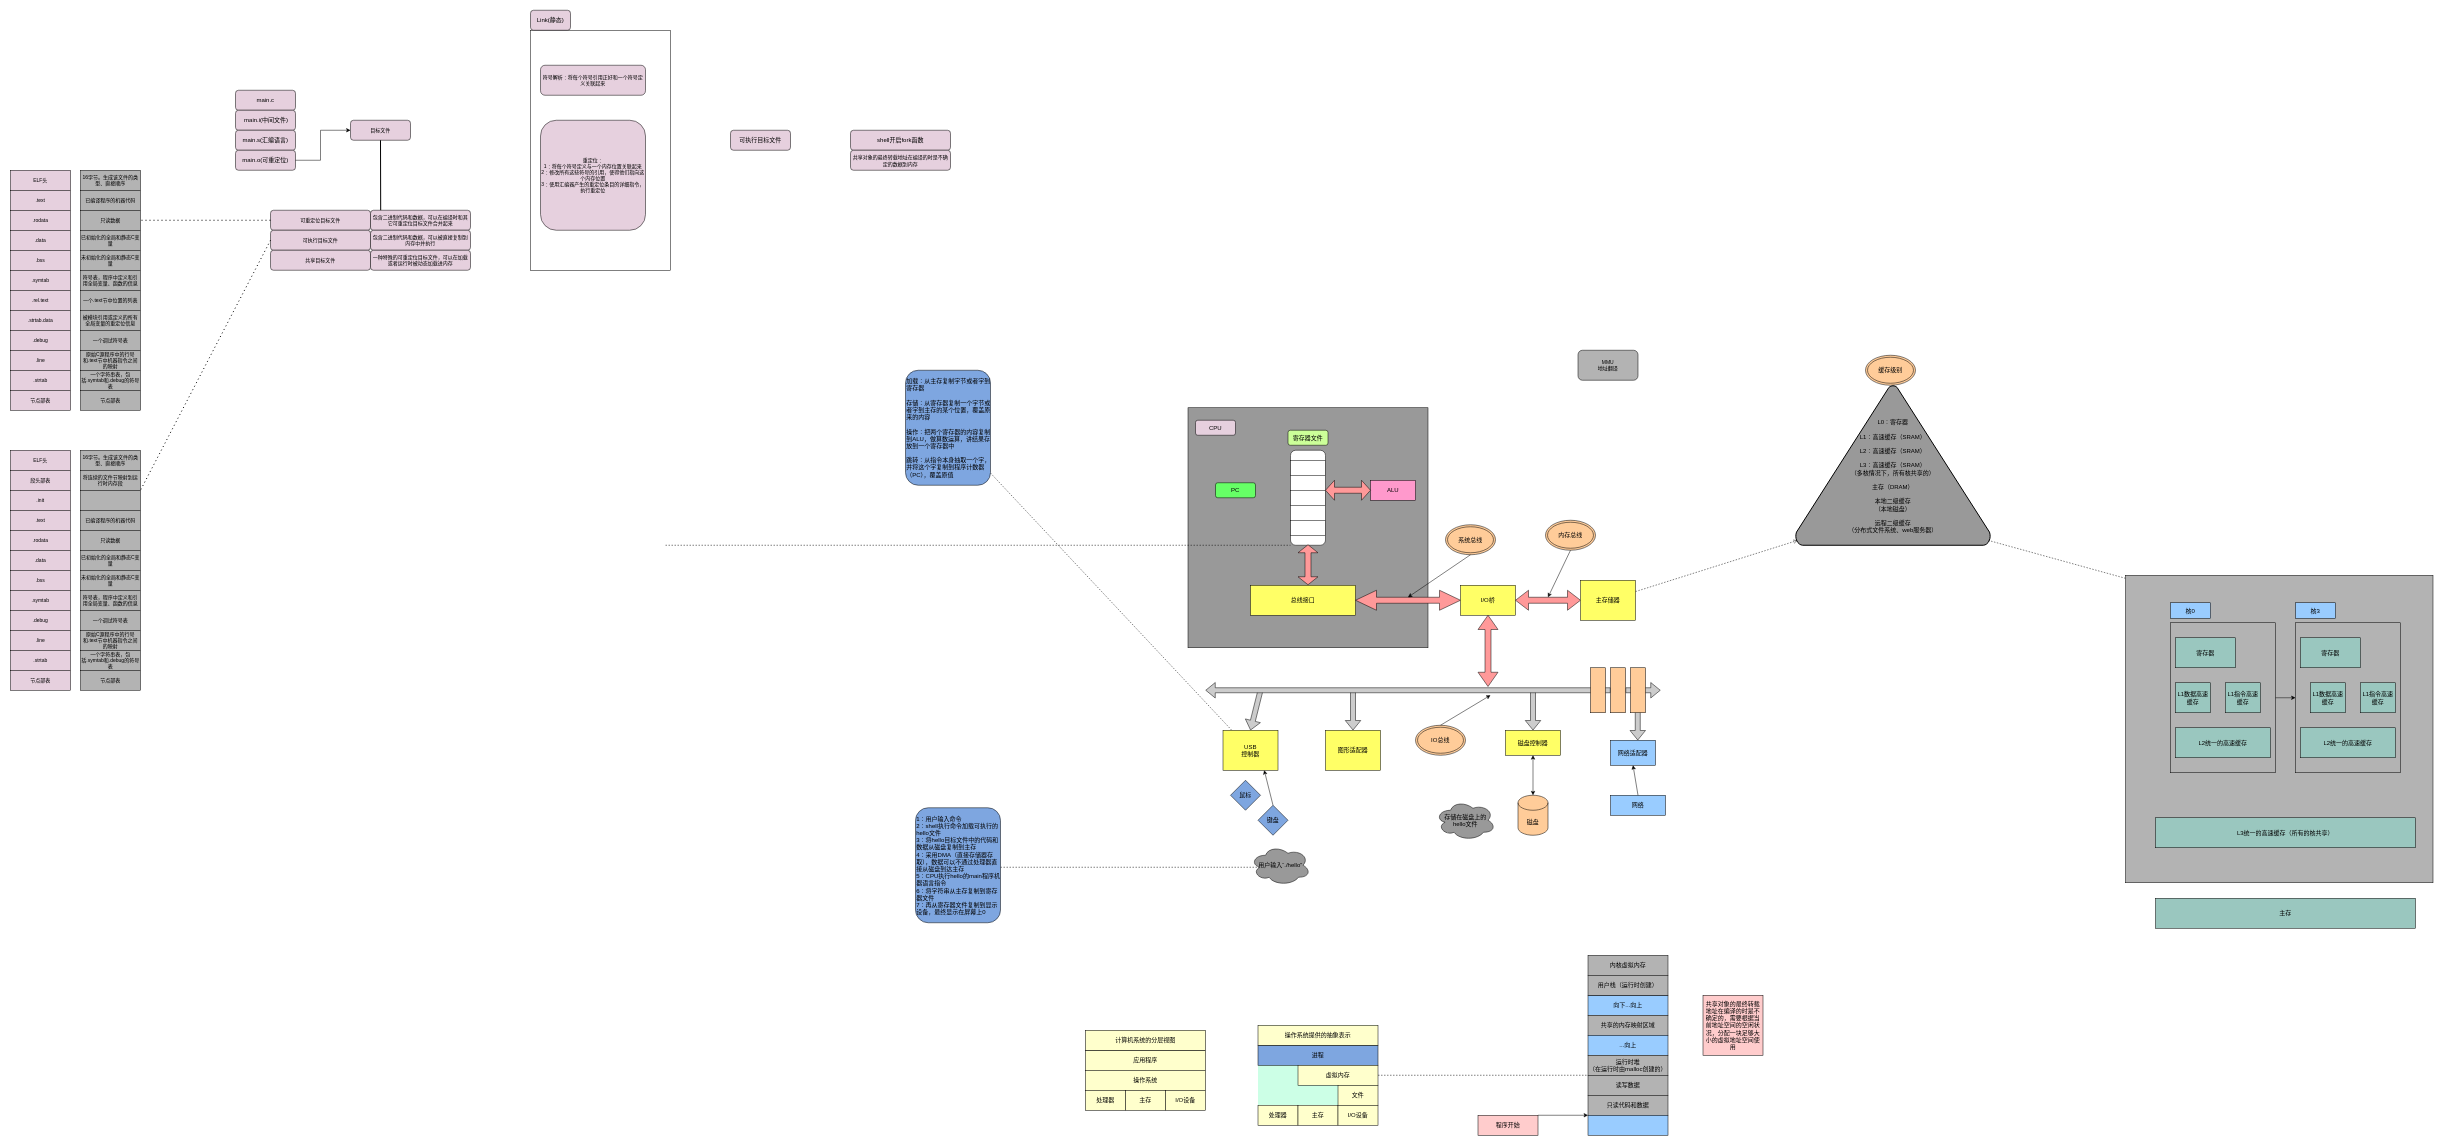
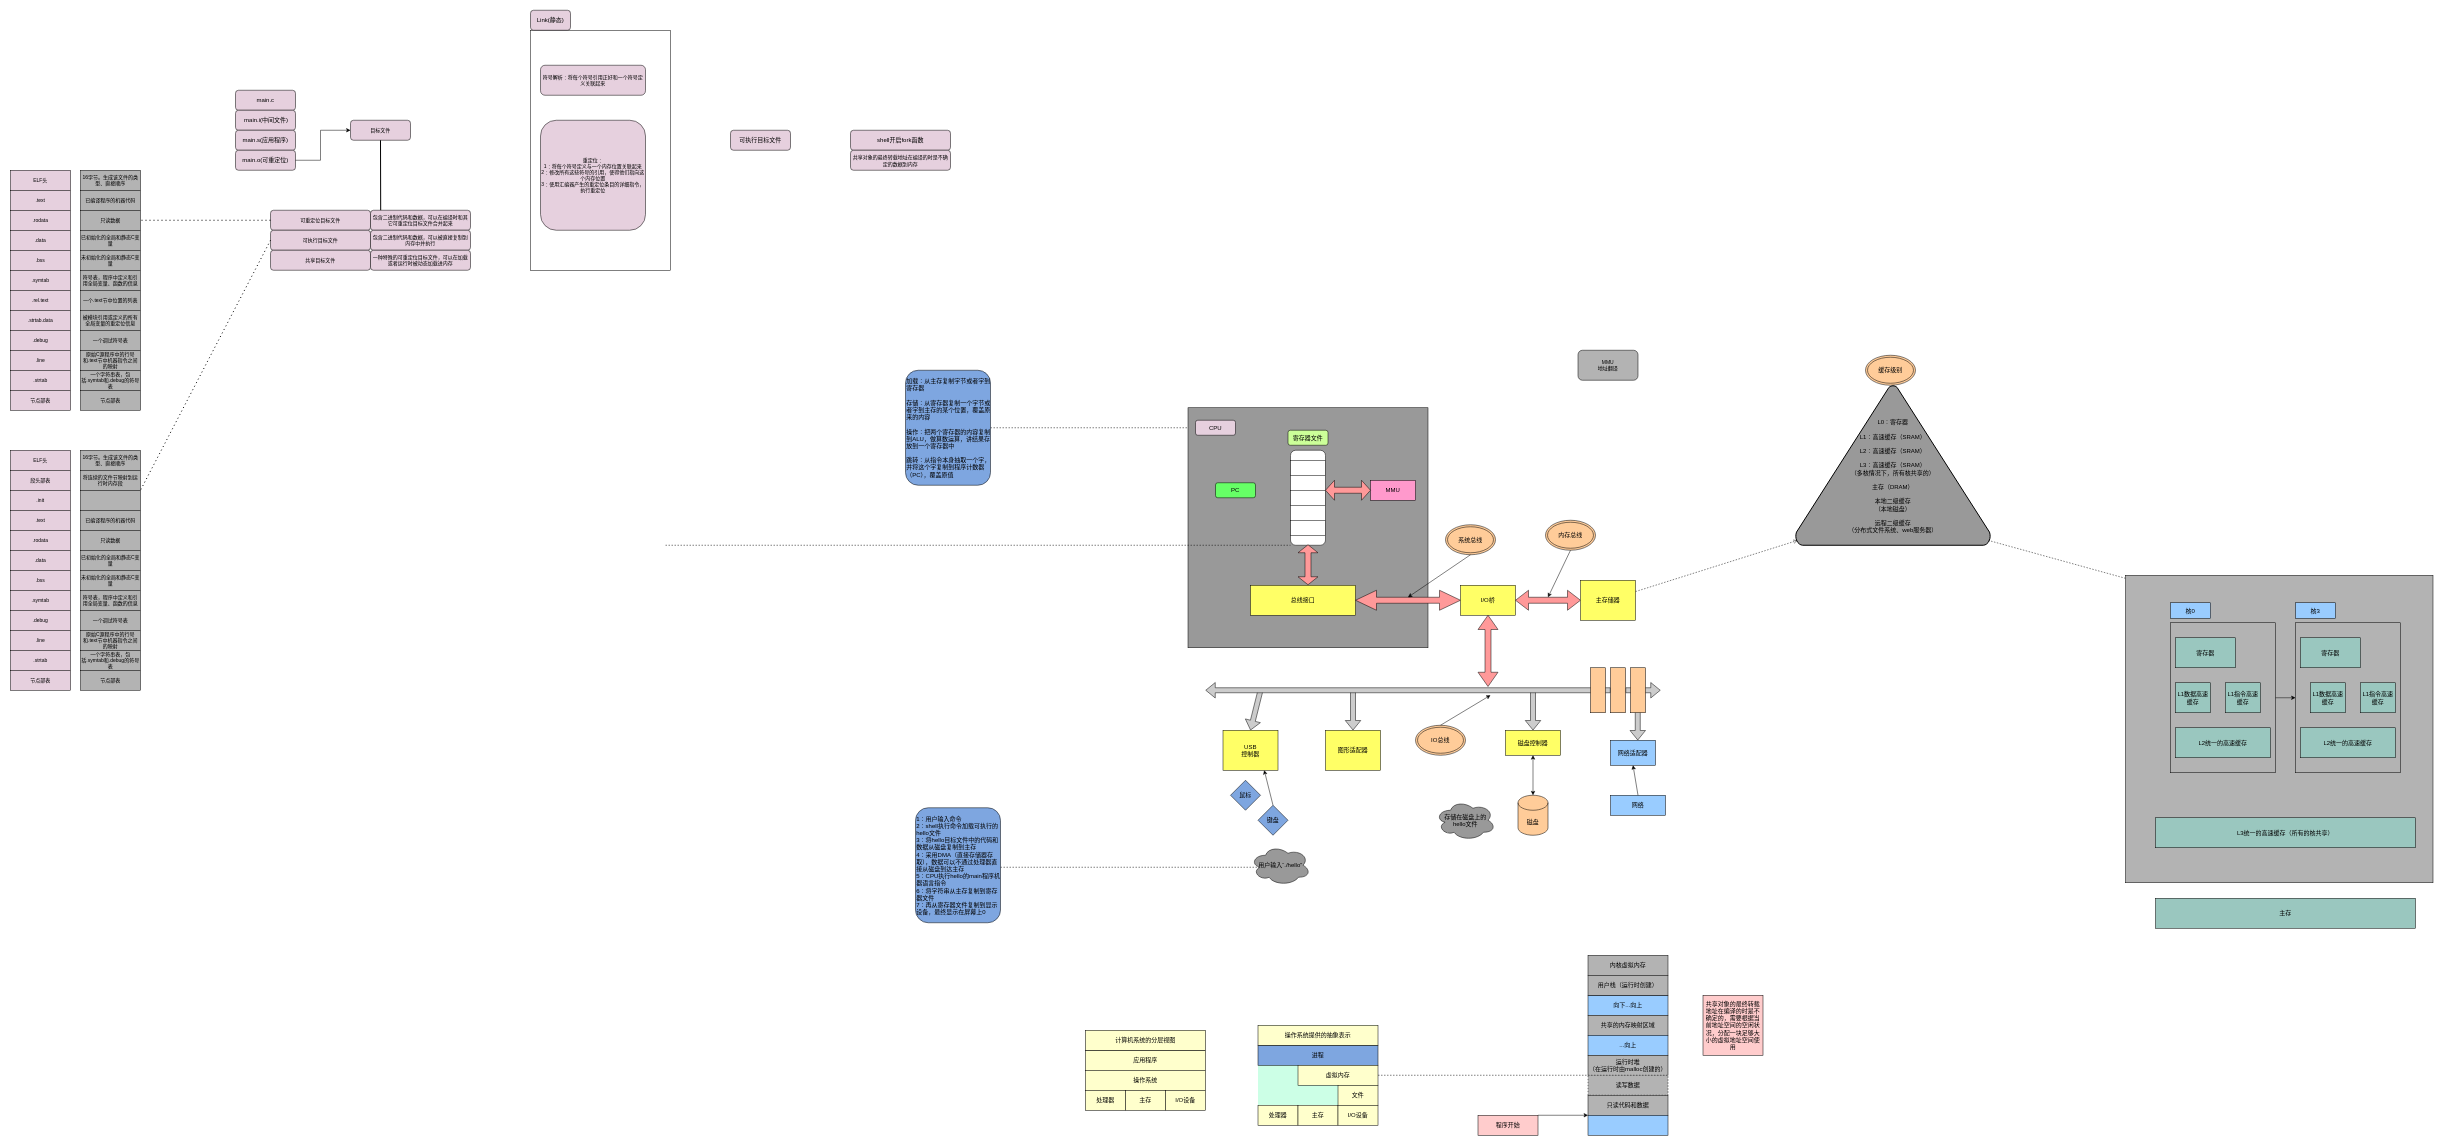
node "main.s(汇编语言)": label "main.s(汇编语言)" -> "main.s(应用程序)"
node "ALU": label "ALU" -> "MMU"
edge "加载：从主存复制字节或者字到寄存器 存储：从寄存器复制一个字节或者字到主存的某个位置，覆盖原来的内容 操作：把两个寄存器的内容复制到ALU，做算数运算，讲结果存放到一个寄存器中 跳转：从指令本身抽取一个字，并将这个字复制到程序计数器（PC），覆盖原值" -- "USB 控制器": now "加载：从主存复制字节或者字到寄存器 存储：从寄存器复制一个字节或者字到主存的某个位置，覆盖原来的内容 操作：把两个寄存器的内容复制到ALU，做算数运算，讲结果存放到一个寄存器中 跳转：从指令本身抽取一个字，并将这个字复制到程序计数器（PC），覆盖原值" -- "CPU"
node "读写数据": style solid -> dashed
